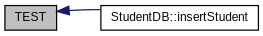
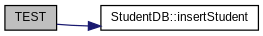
edge "StudentDB::insertStudent" -> "TEST": reversed
